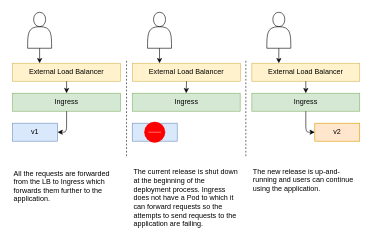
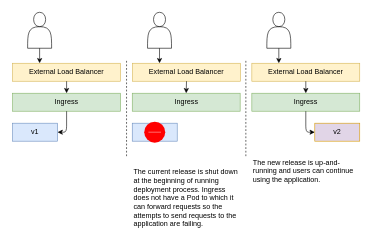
node "v2": fillcolor #ffe6cc -> #e1d5e7
node "The new release is up-and-running and users can continue using the application.": moved (306, 180) -> (306, 171)
node "All the requests are forwarded from the LB to Ingress which forwards them further to the application.": removed
node "The current release is shut down at the beginning of the deployment process. Ingress does not have a Pod to which it can forward requests so the attempts to send requests to the application are failing.": label "The current release is shut down at the beginning of the deployment process. Ingress does not have a Pod to which it can forward requests so the attempts to send requests to the application are failing." -> "The current release is shut down at the beginning of running deployment process. Ingress does not have a Pod to which it can forward requests so the attempts to send requests to the application are failing."
